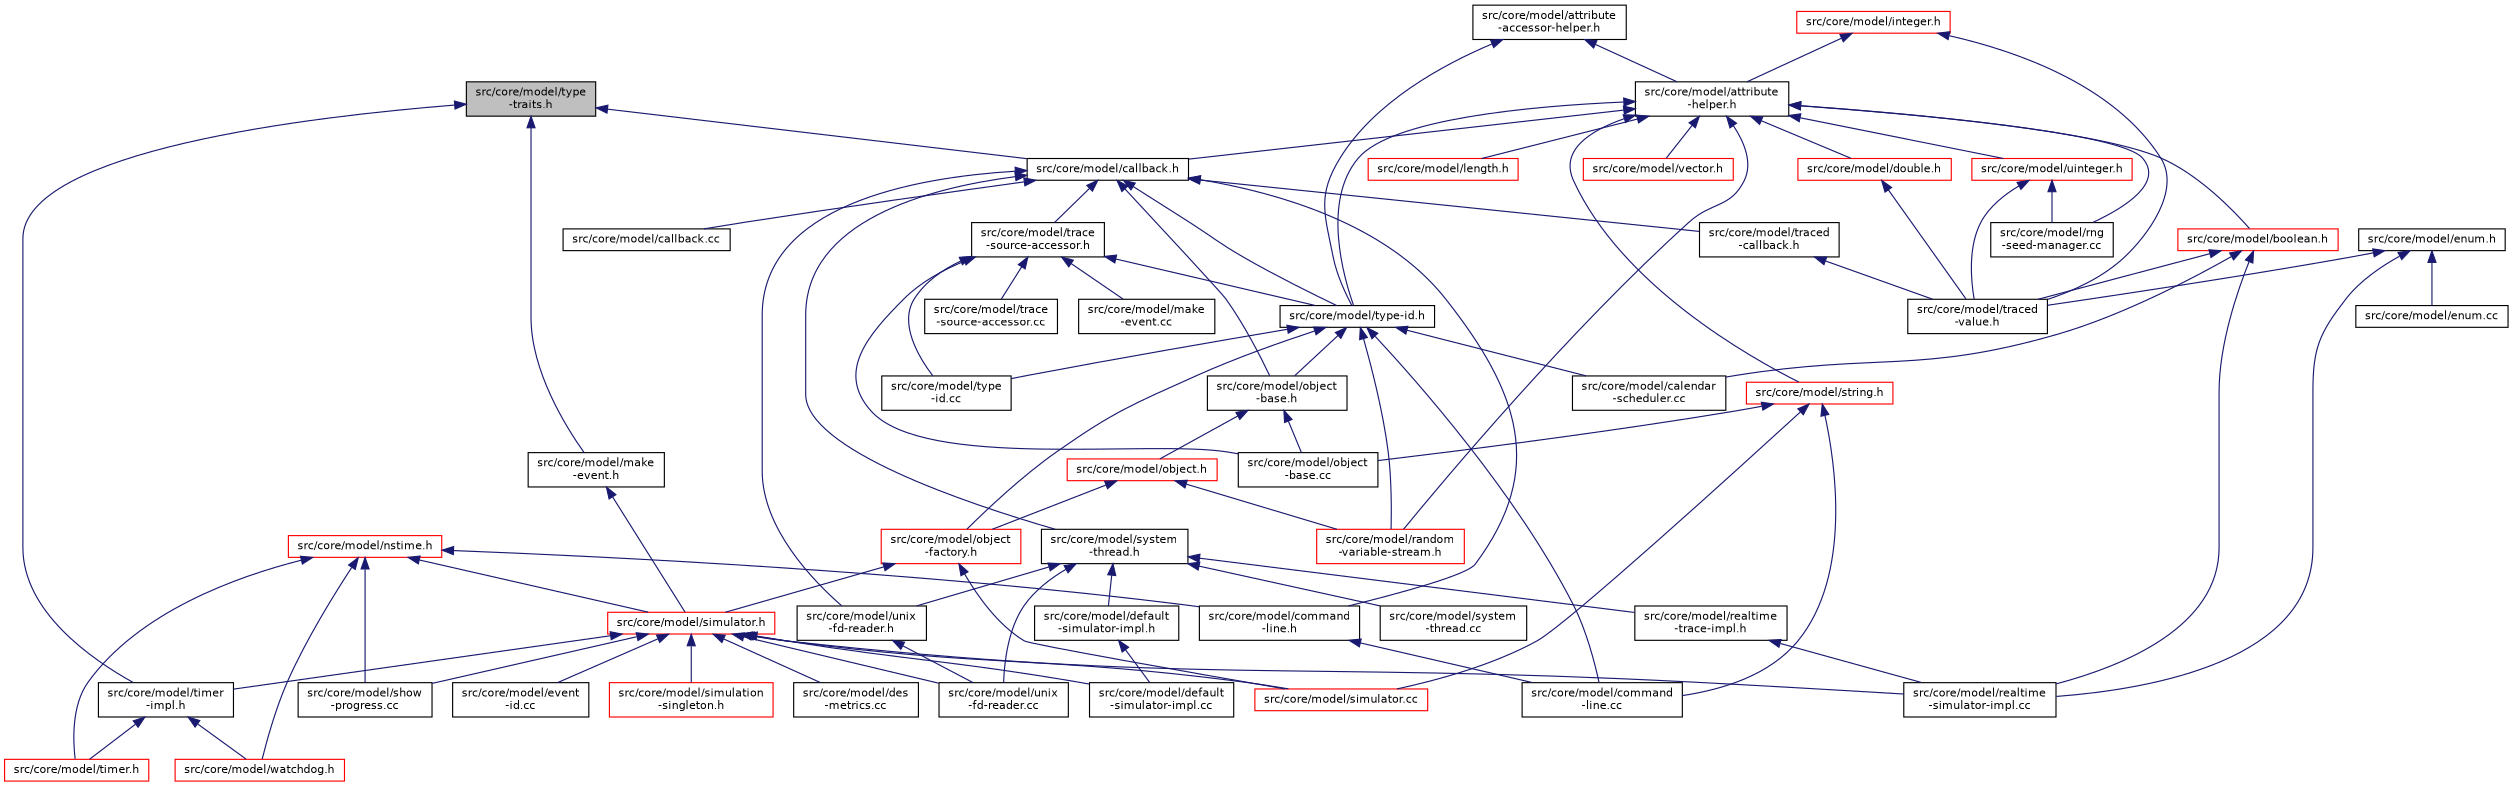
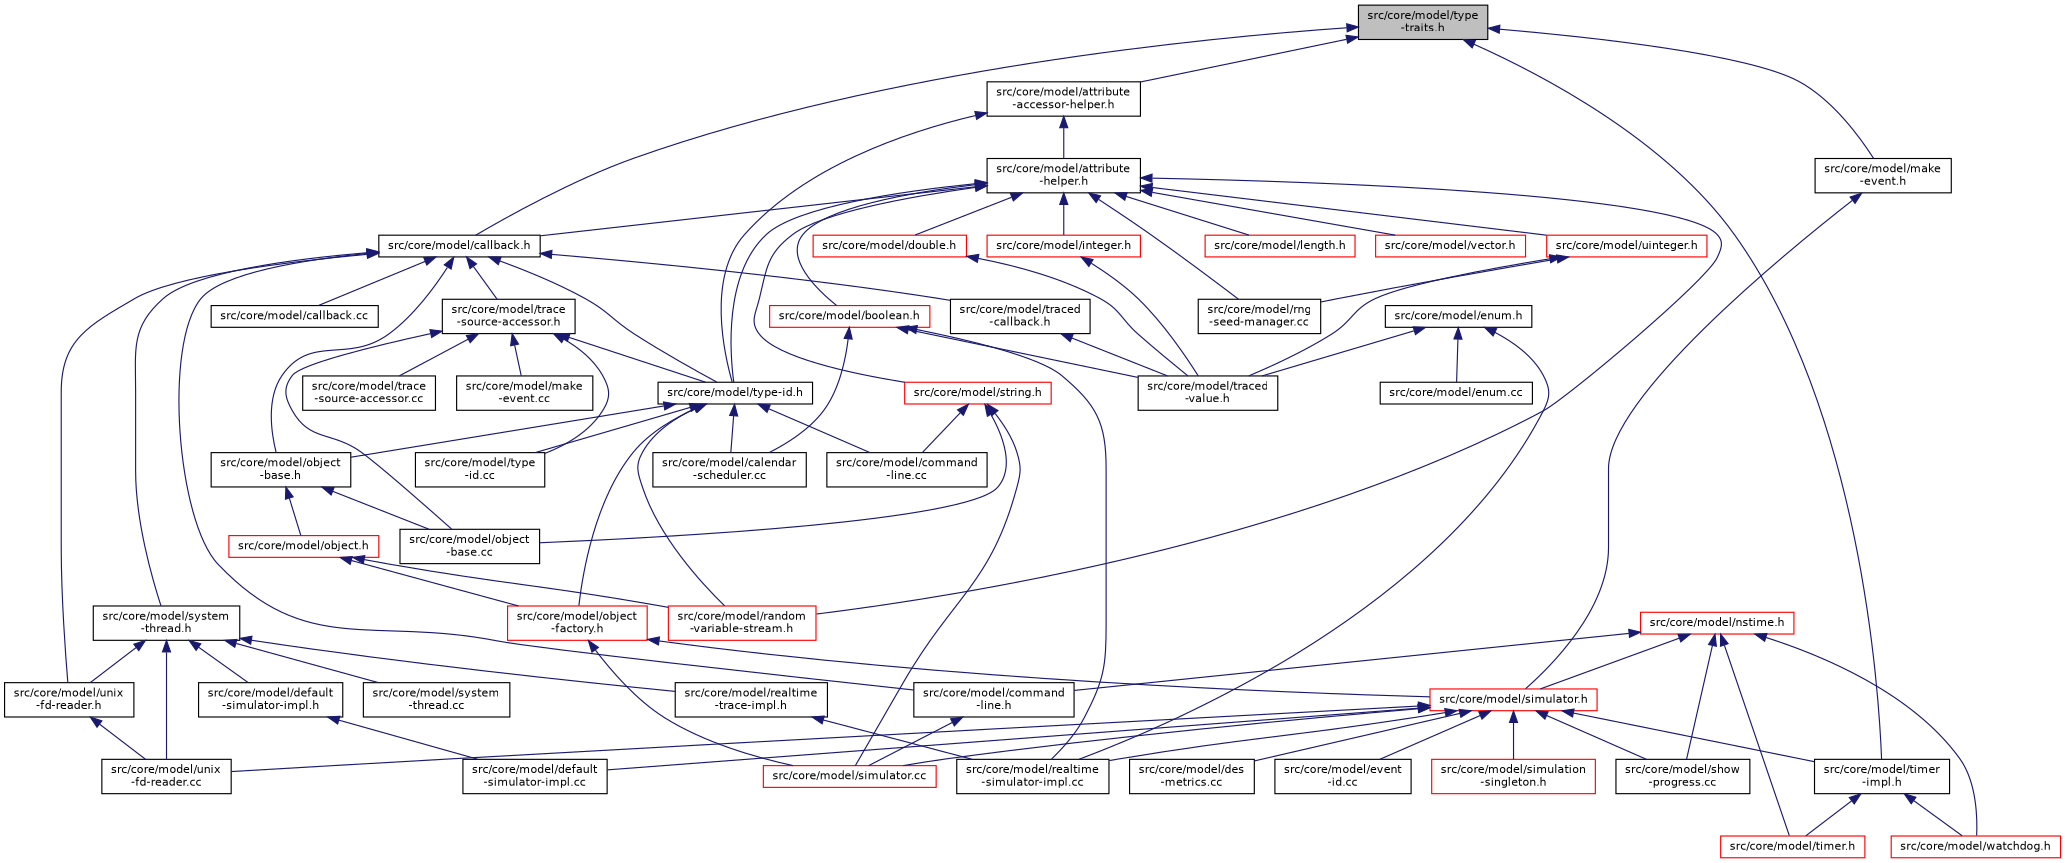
edge "src/core/model/attribute -helper.h" -> "src/core/model/integer.h": reversed
edge "src/core/model/attribute -accessor-helper.h" -> "src/core/model/type -traits.h": added
edge "src/core/model/command -line.cc" -> "src/core/model/command -line.h": now "src/core/model/simulator.cc" -> "src/core/model/command -line.h"
